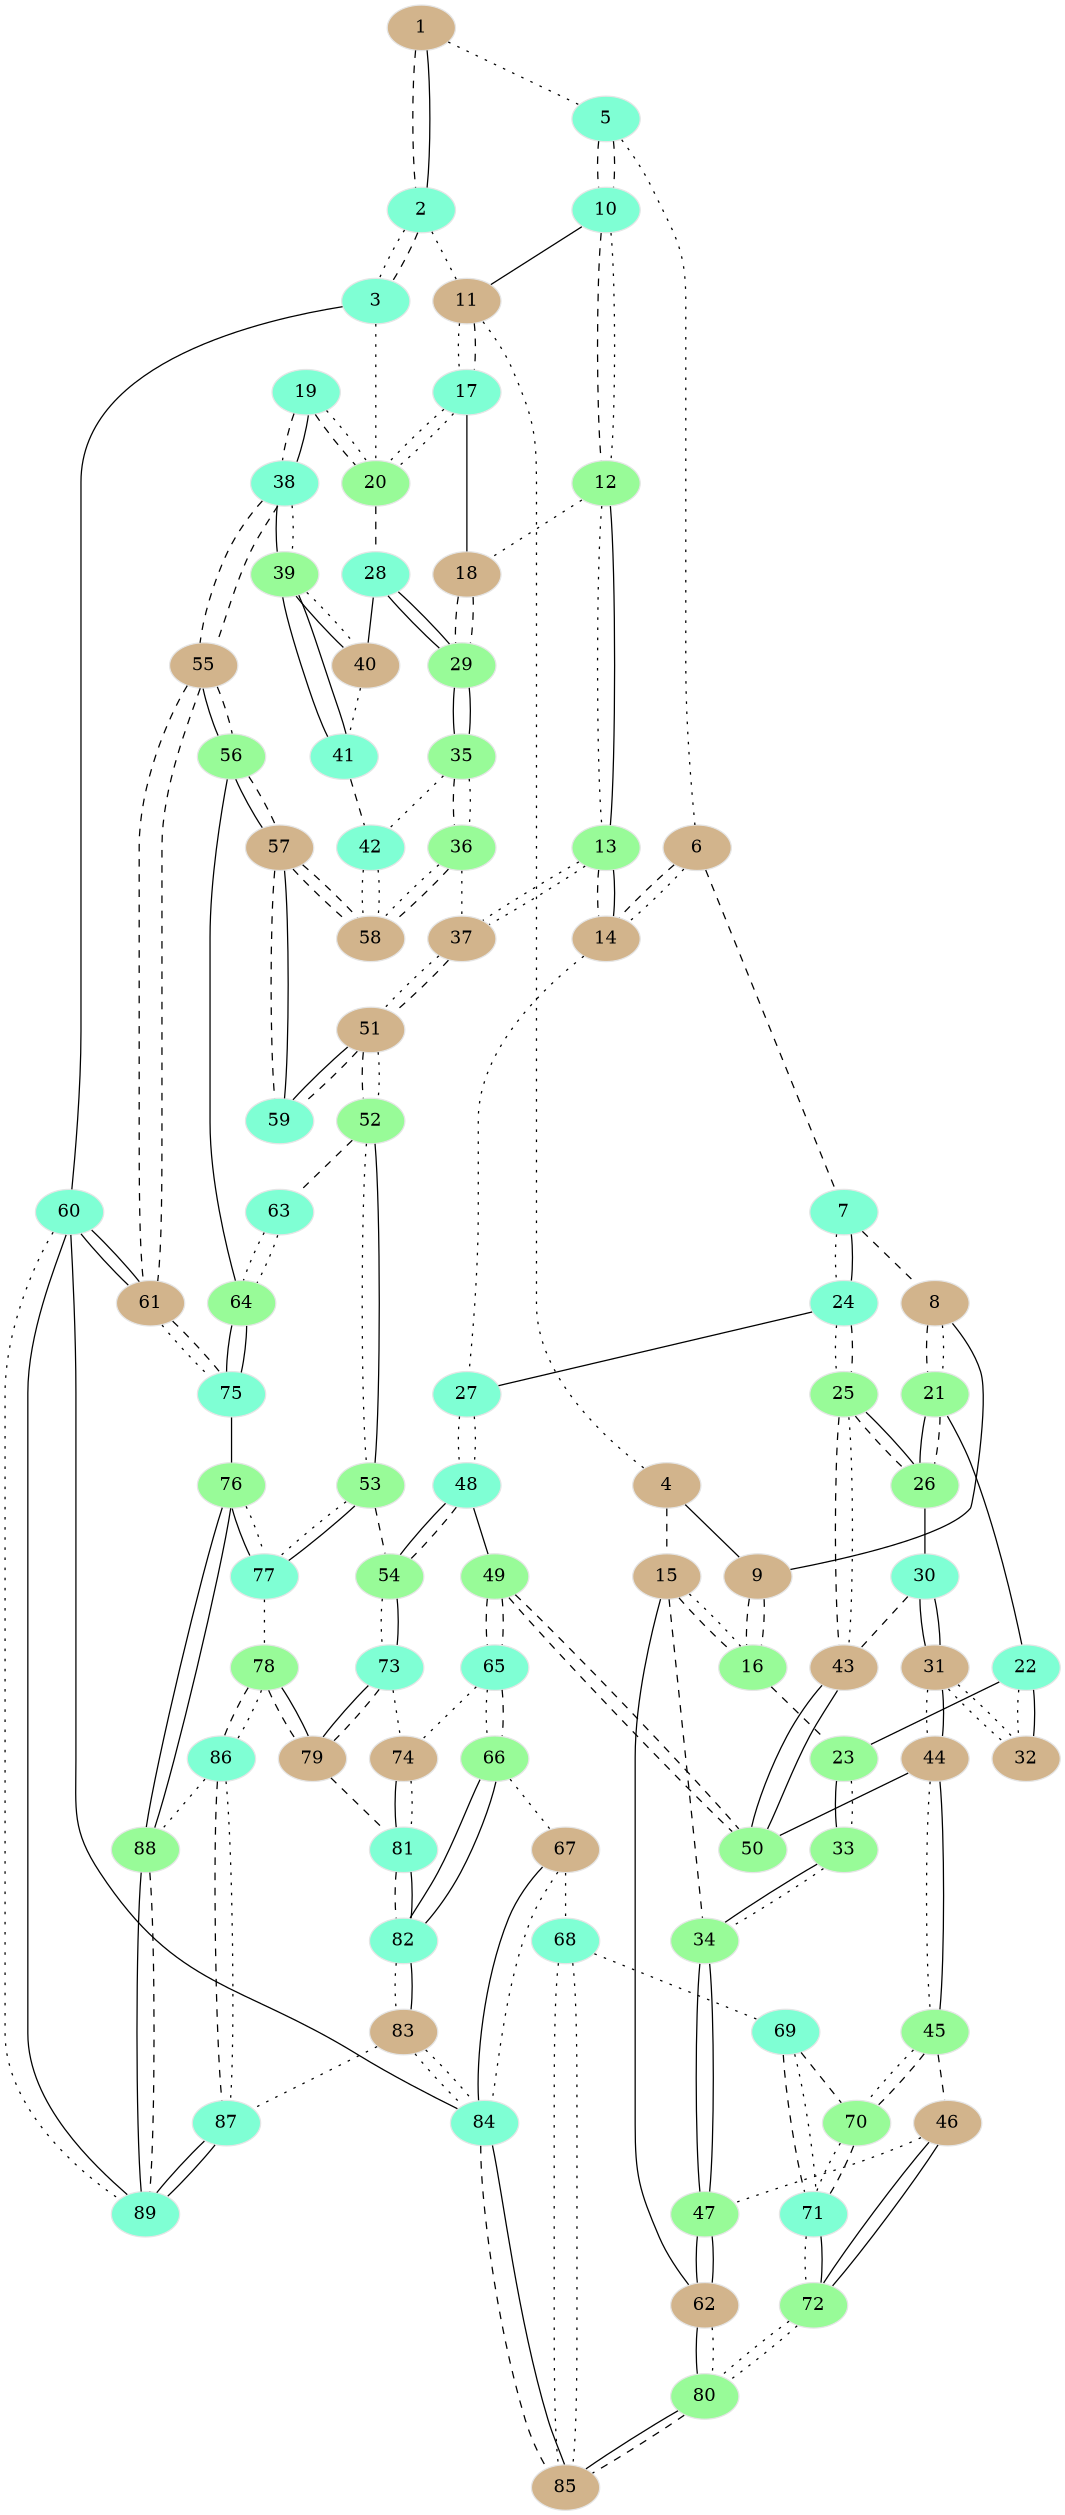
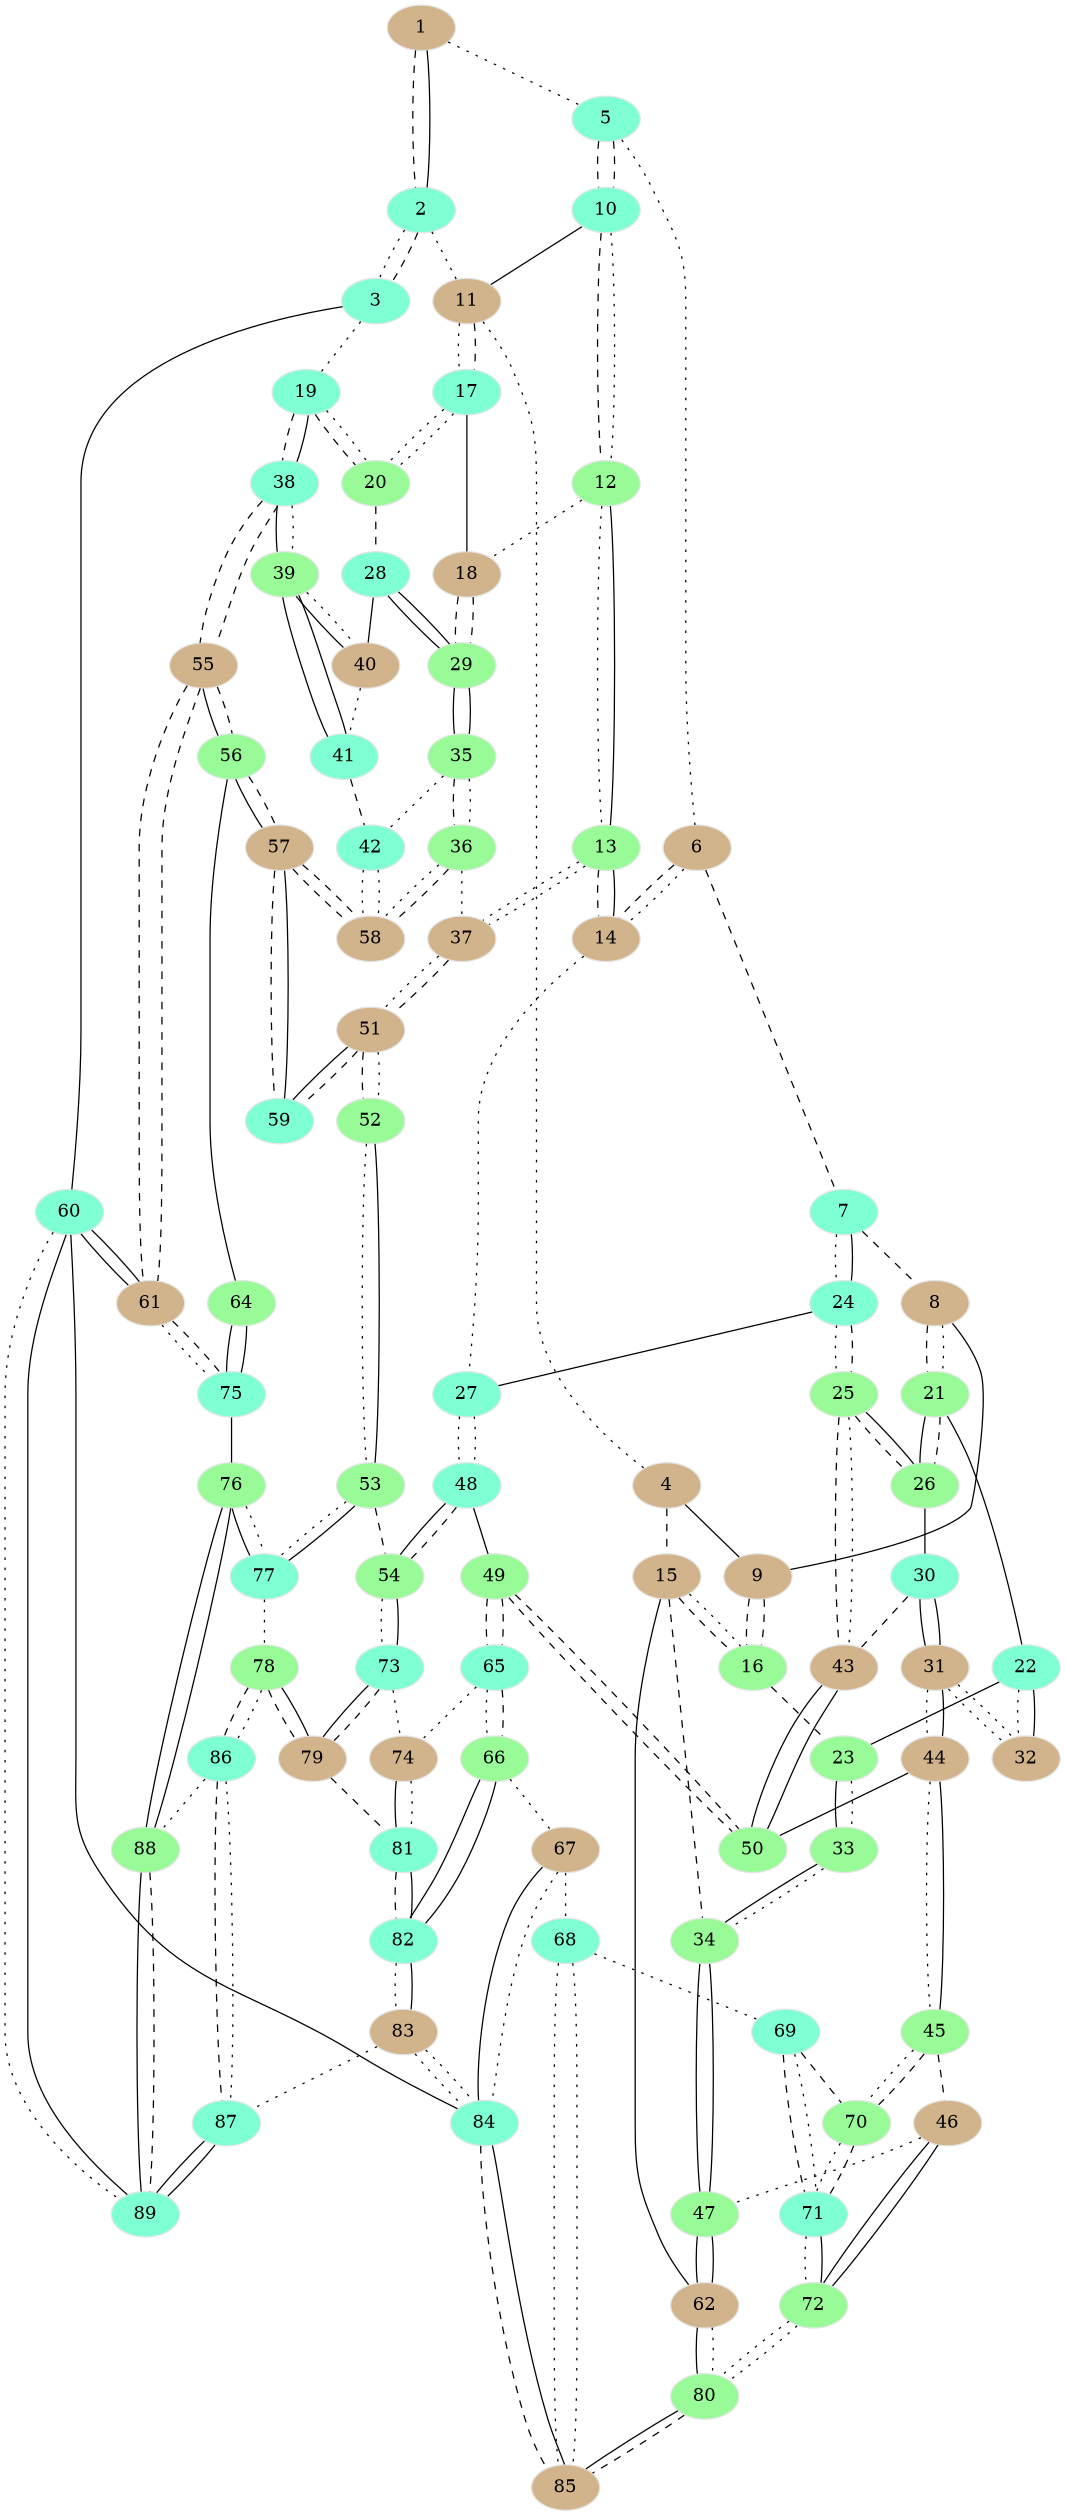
edge "3" -- "20": now "3" -- "19"
node "63": removed
